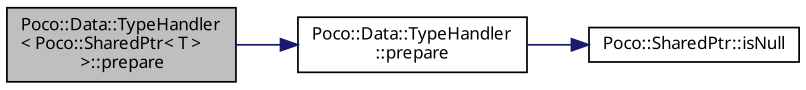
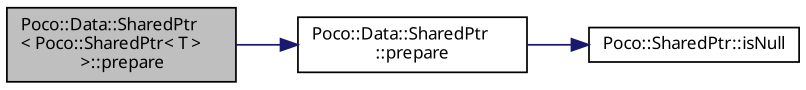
node "Poco::Data::TypeHandler < Poco::SharedPtr< T > >::prepare": label "Poco::Data::TypeHandler < Poco::SharedPtr< T > >::prepare" -> "Poco::Data::SharedPtr < Poco::SharedPtr< T > >::prepare"
node "Poco::Data::TypeHandler ::prepare": label "Poco::Data::TypeHandler ::prepare" -> "Poco::Data::SharedPtr ::prepare"
